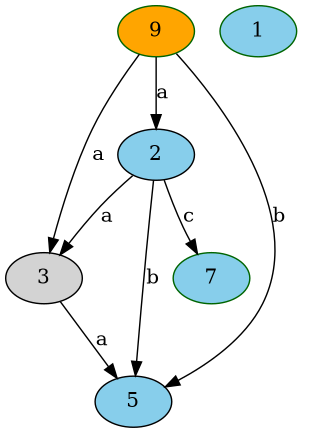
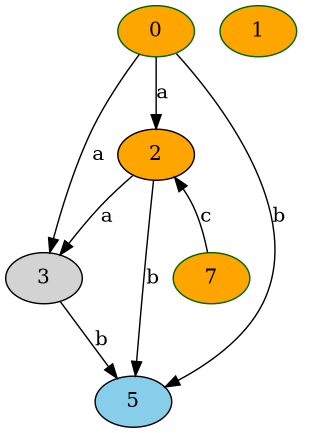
node "9": label "9" -> "0"
node "1": fillcolor skyblue -> orange
node "2": fillcolor skyblue -> orange
edge "2" -> "7": reversed
node "7": fillcolor skyblue -> orange
edge "3" -> "5": label "a" -> "b"
